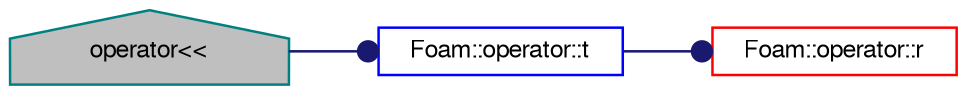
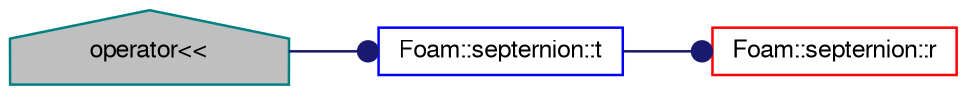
node "Foam::operator::t": label "Foam::operator::t" -> "Foam::septernion::t"
node "Foam::operator::r": label "Foam::operator::r" -> "Foam::septernion::r"
